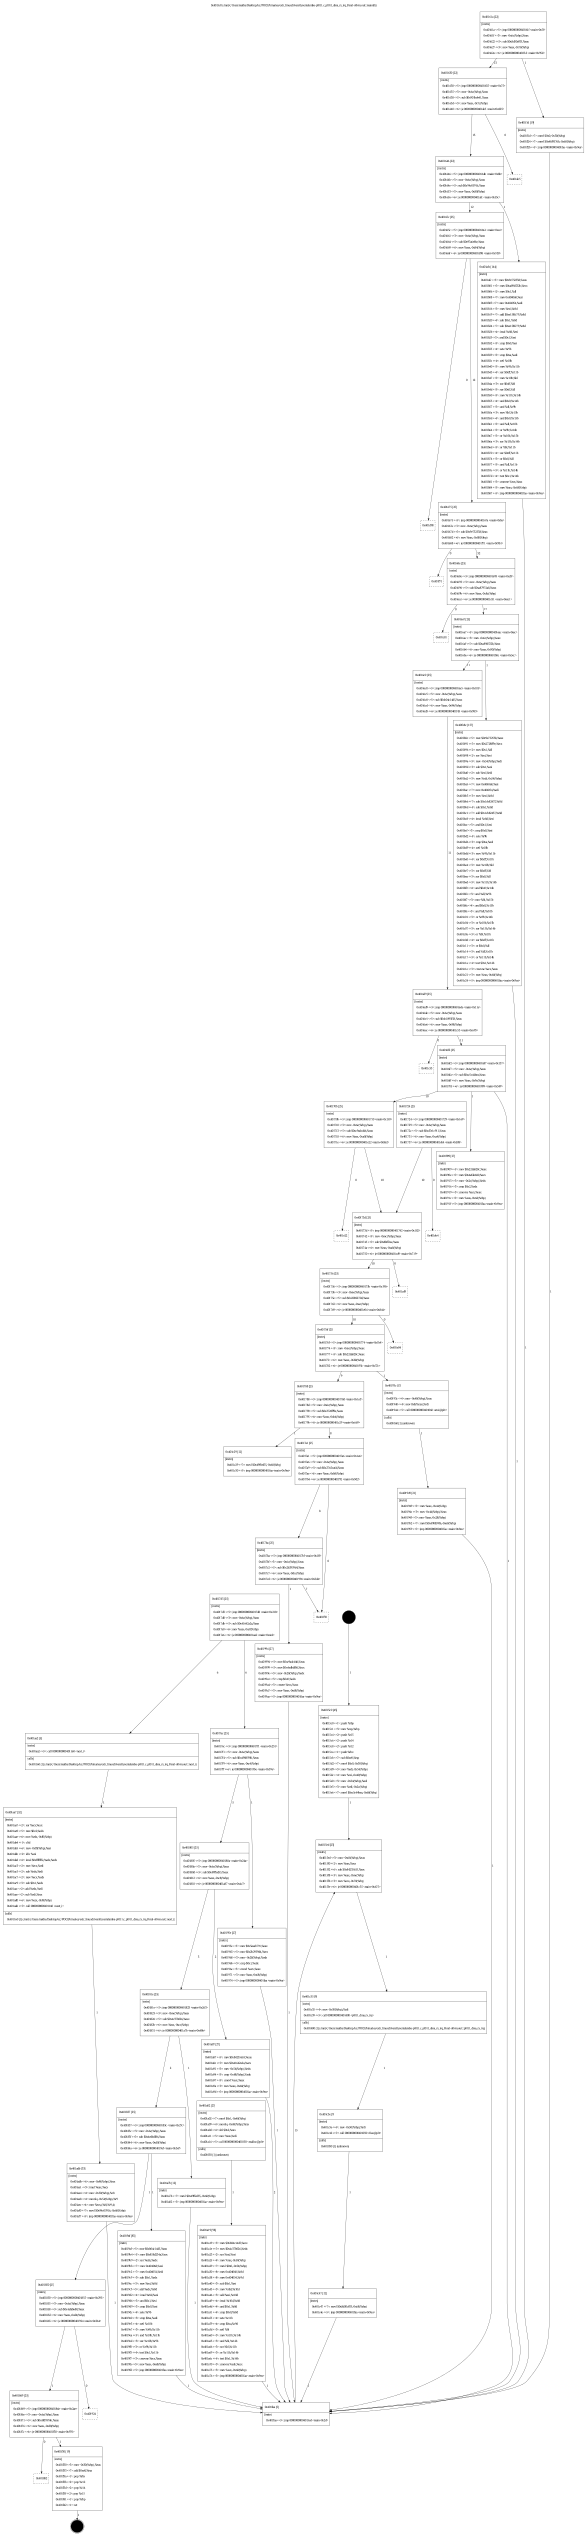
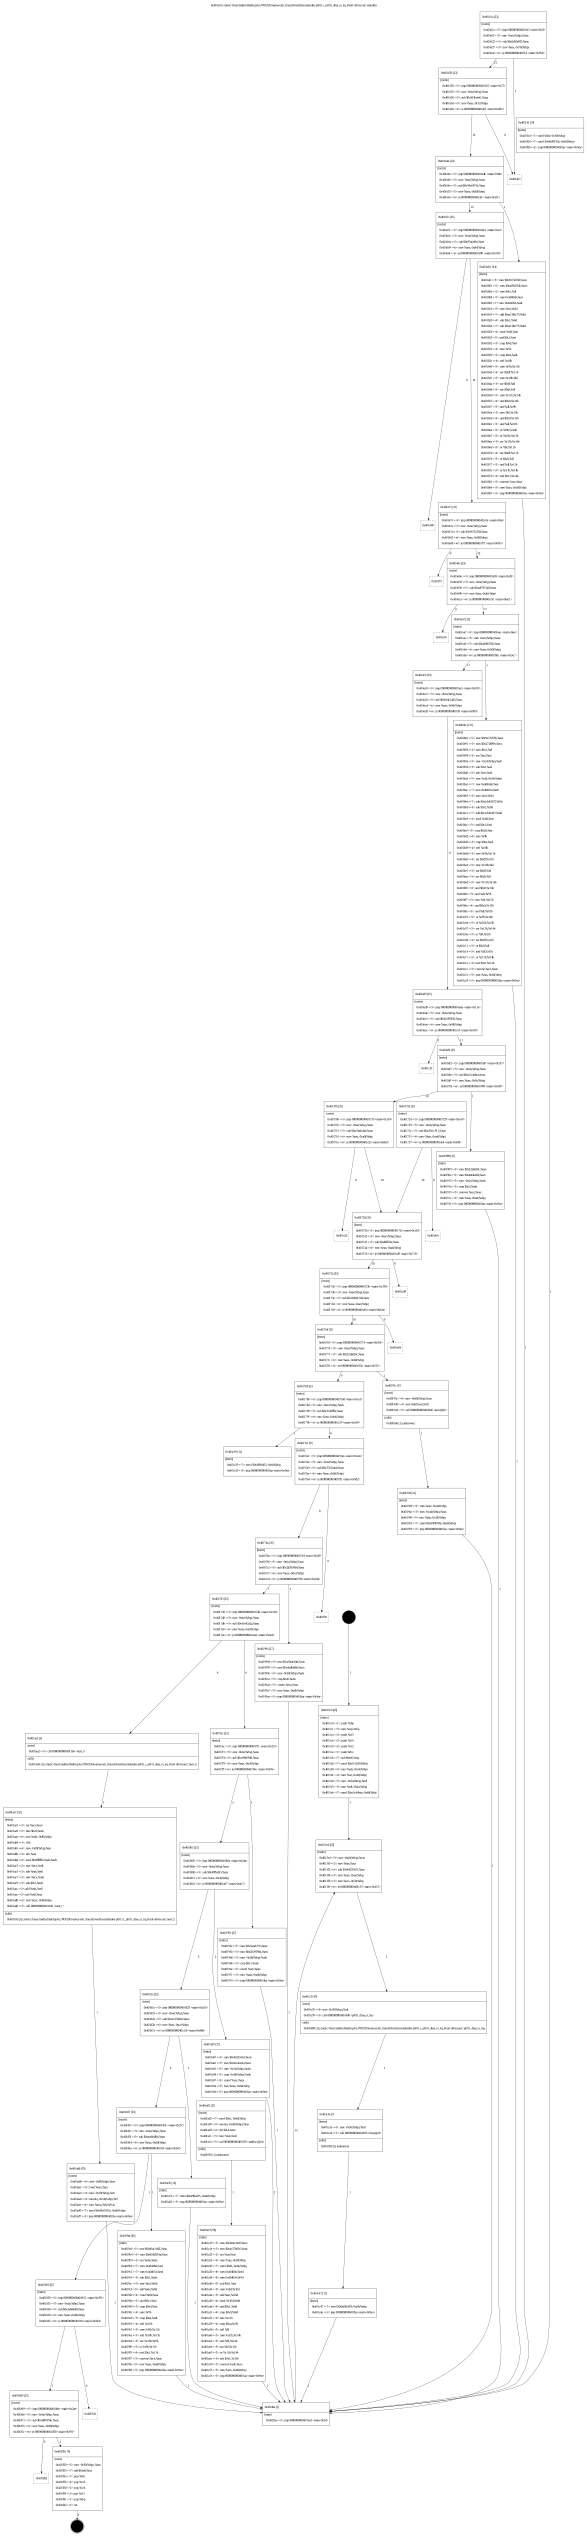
edge "0x40161a [22]" -> "0x401f1d [19]": now "0x40161a [22]" -> "0x401de5"
edge "0x4017ba [25]" -> "0x401f92": now "0x4017ba [25]" -> "0x4017d3 [25]"
edge "0x4016f2 [25]" -> "0x401faa [5]": now "0x401909 [27]" -> "0x401faa [5]"
